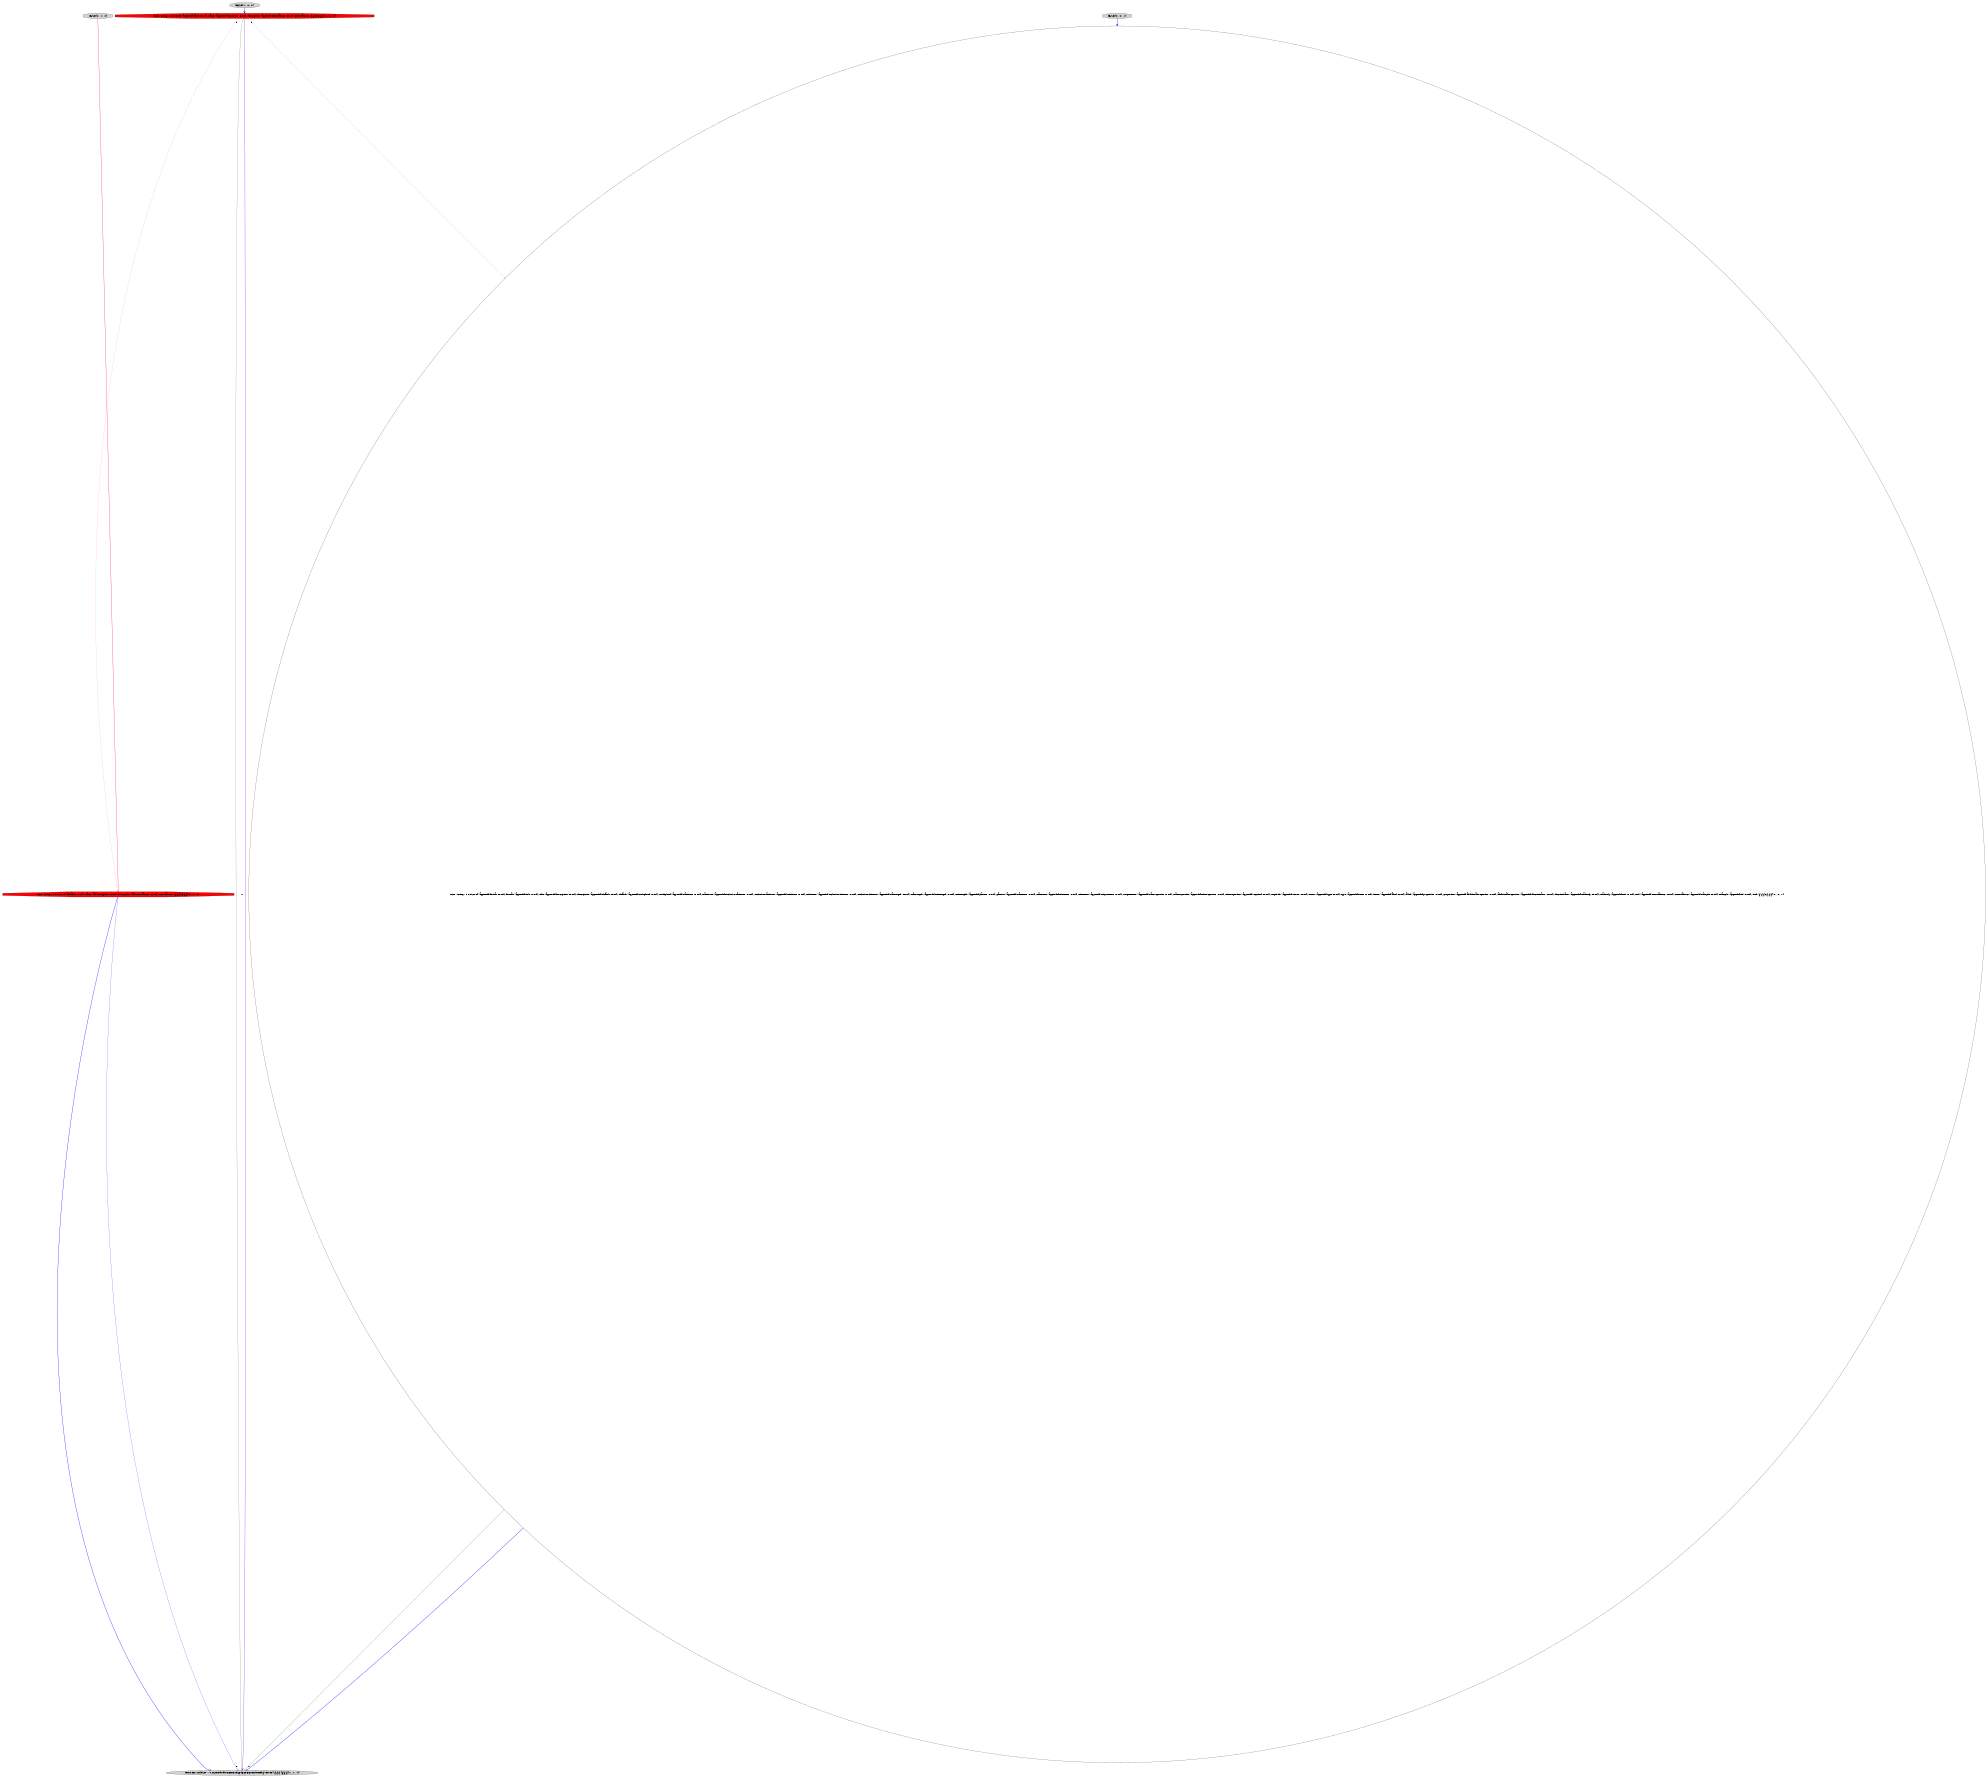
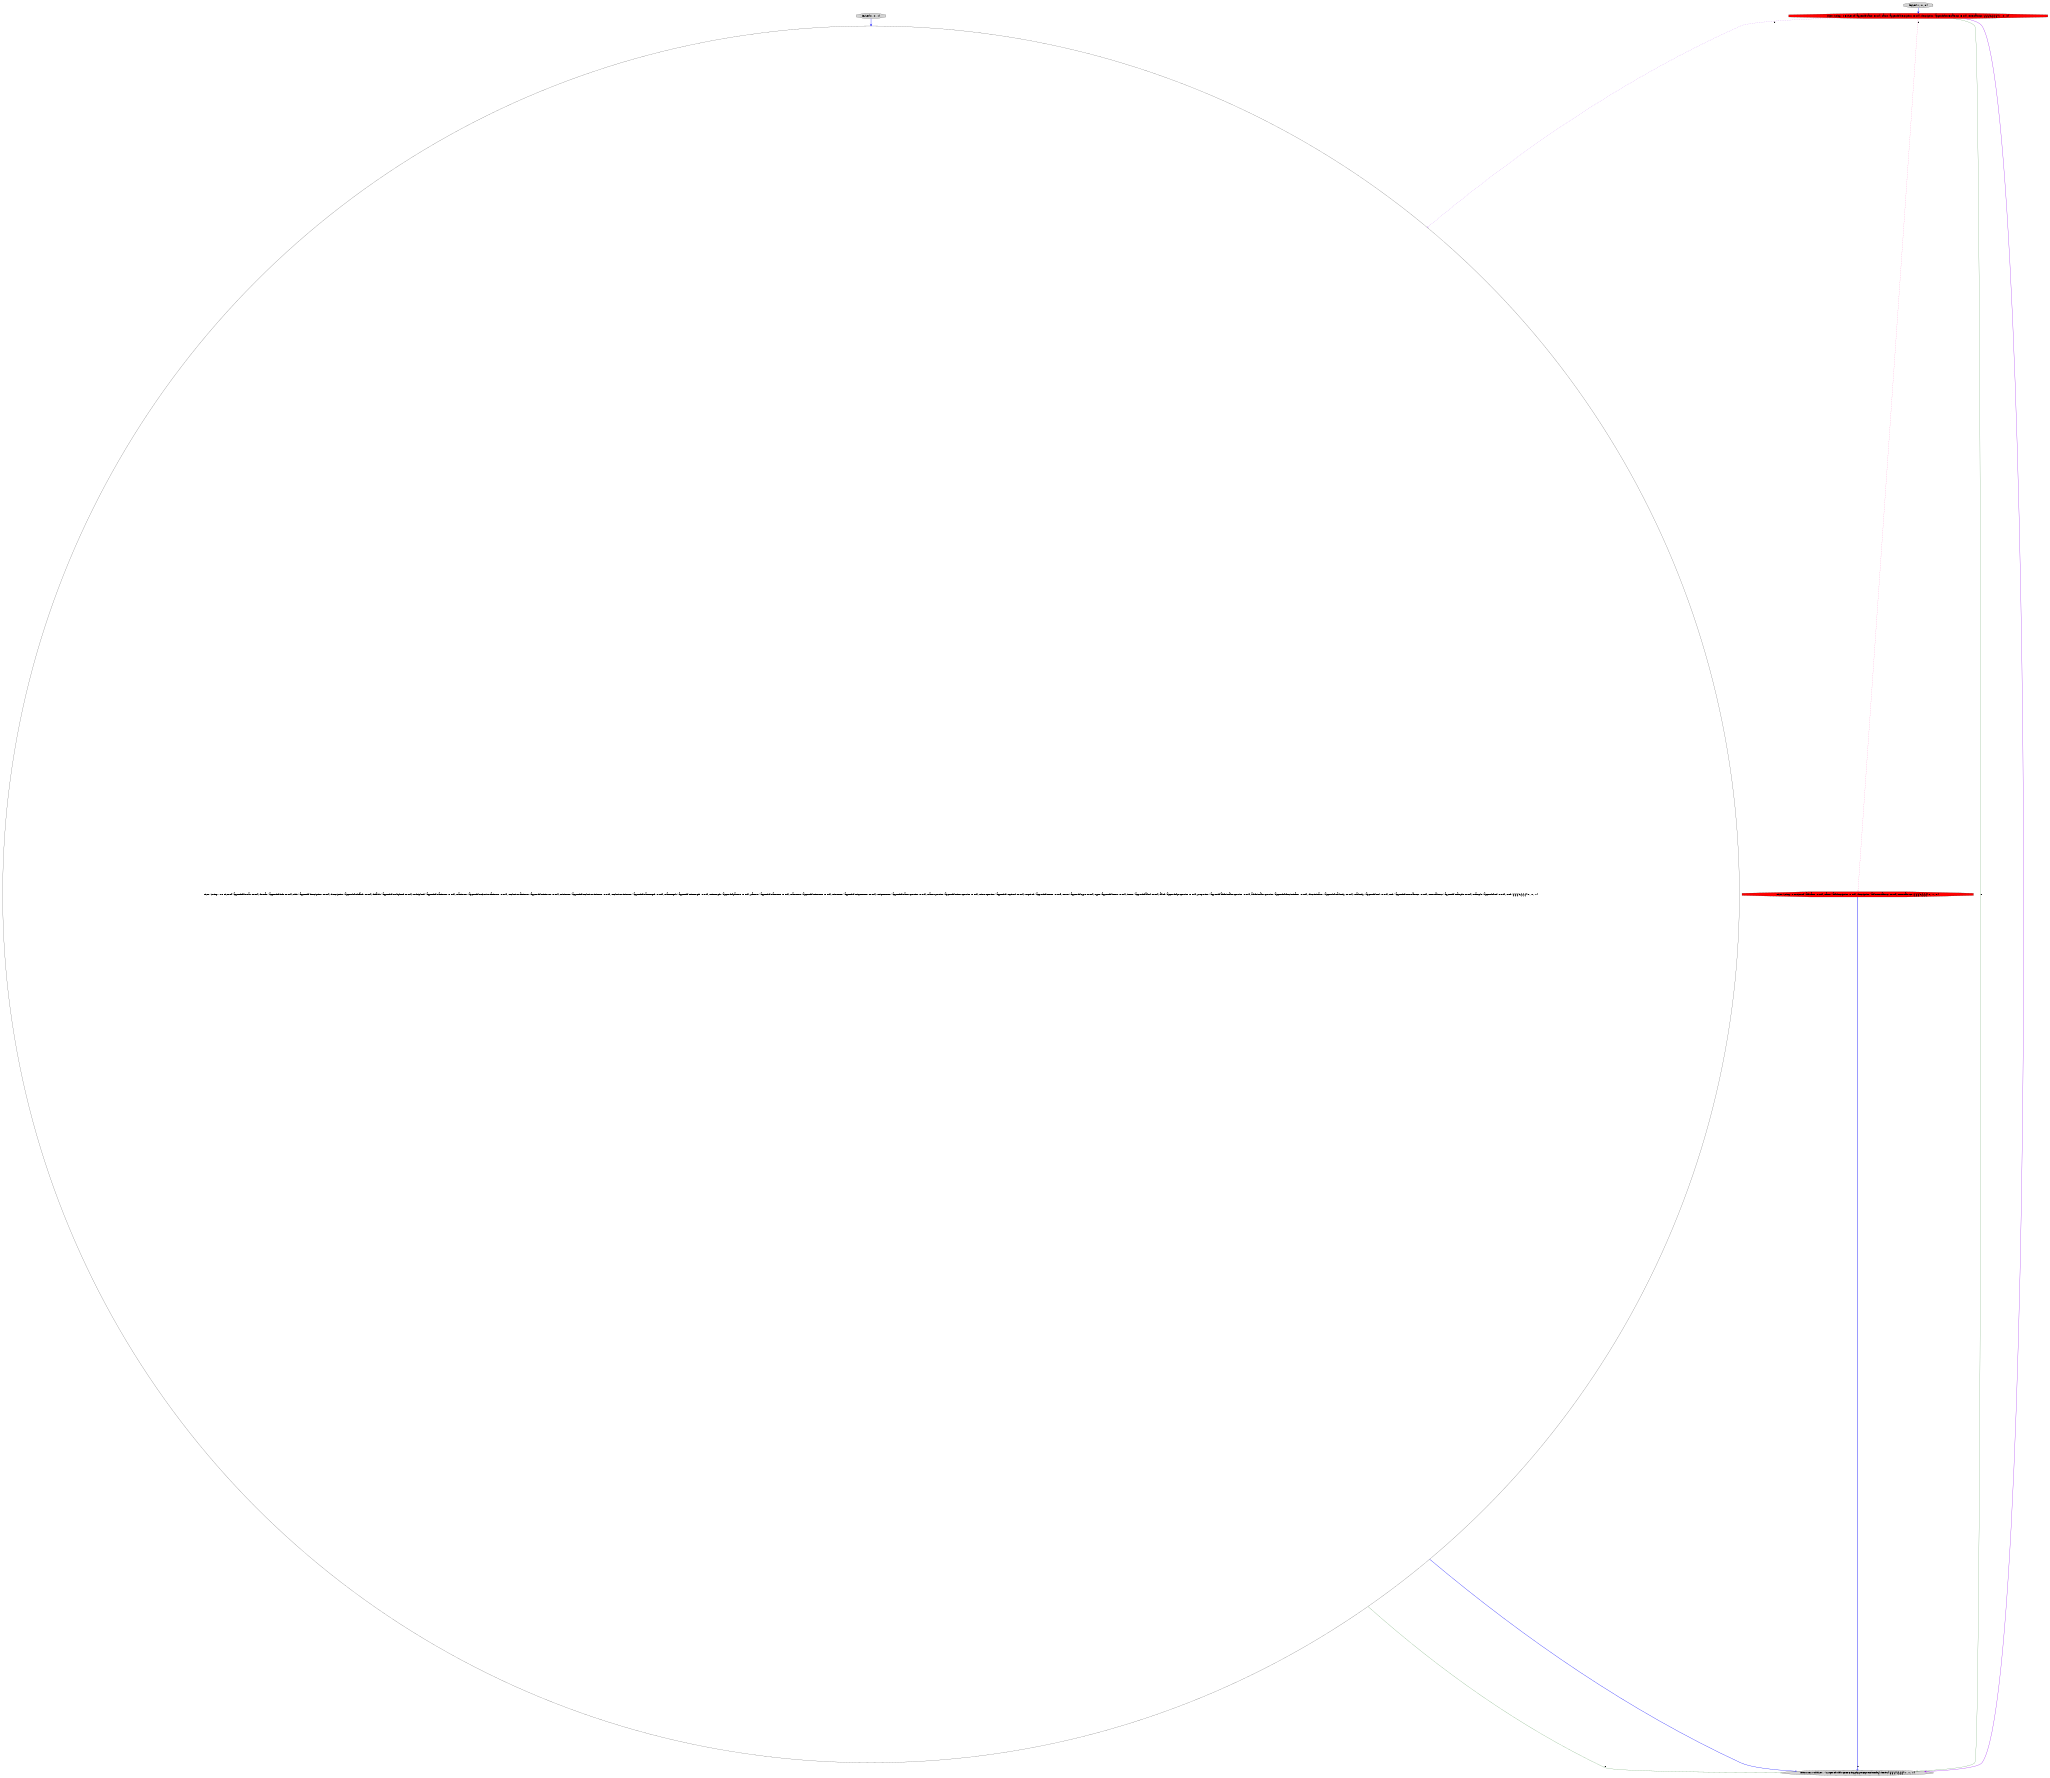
node "keySet['0', '1', '0']": removed
